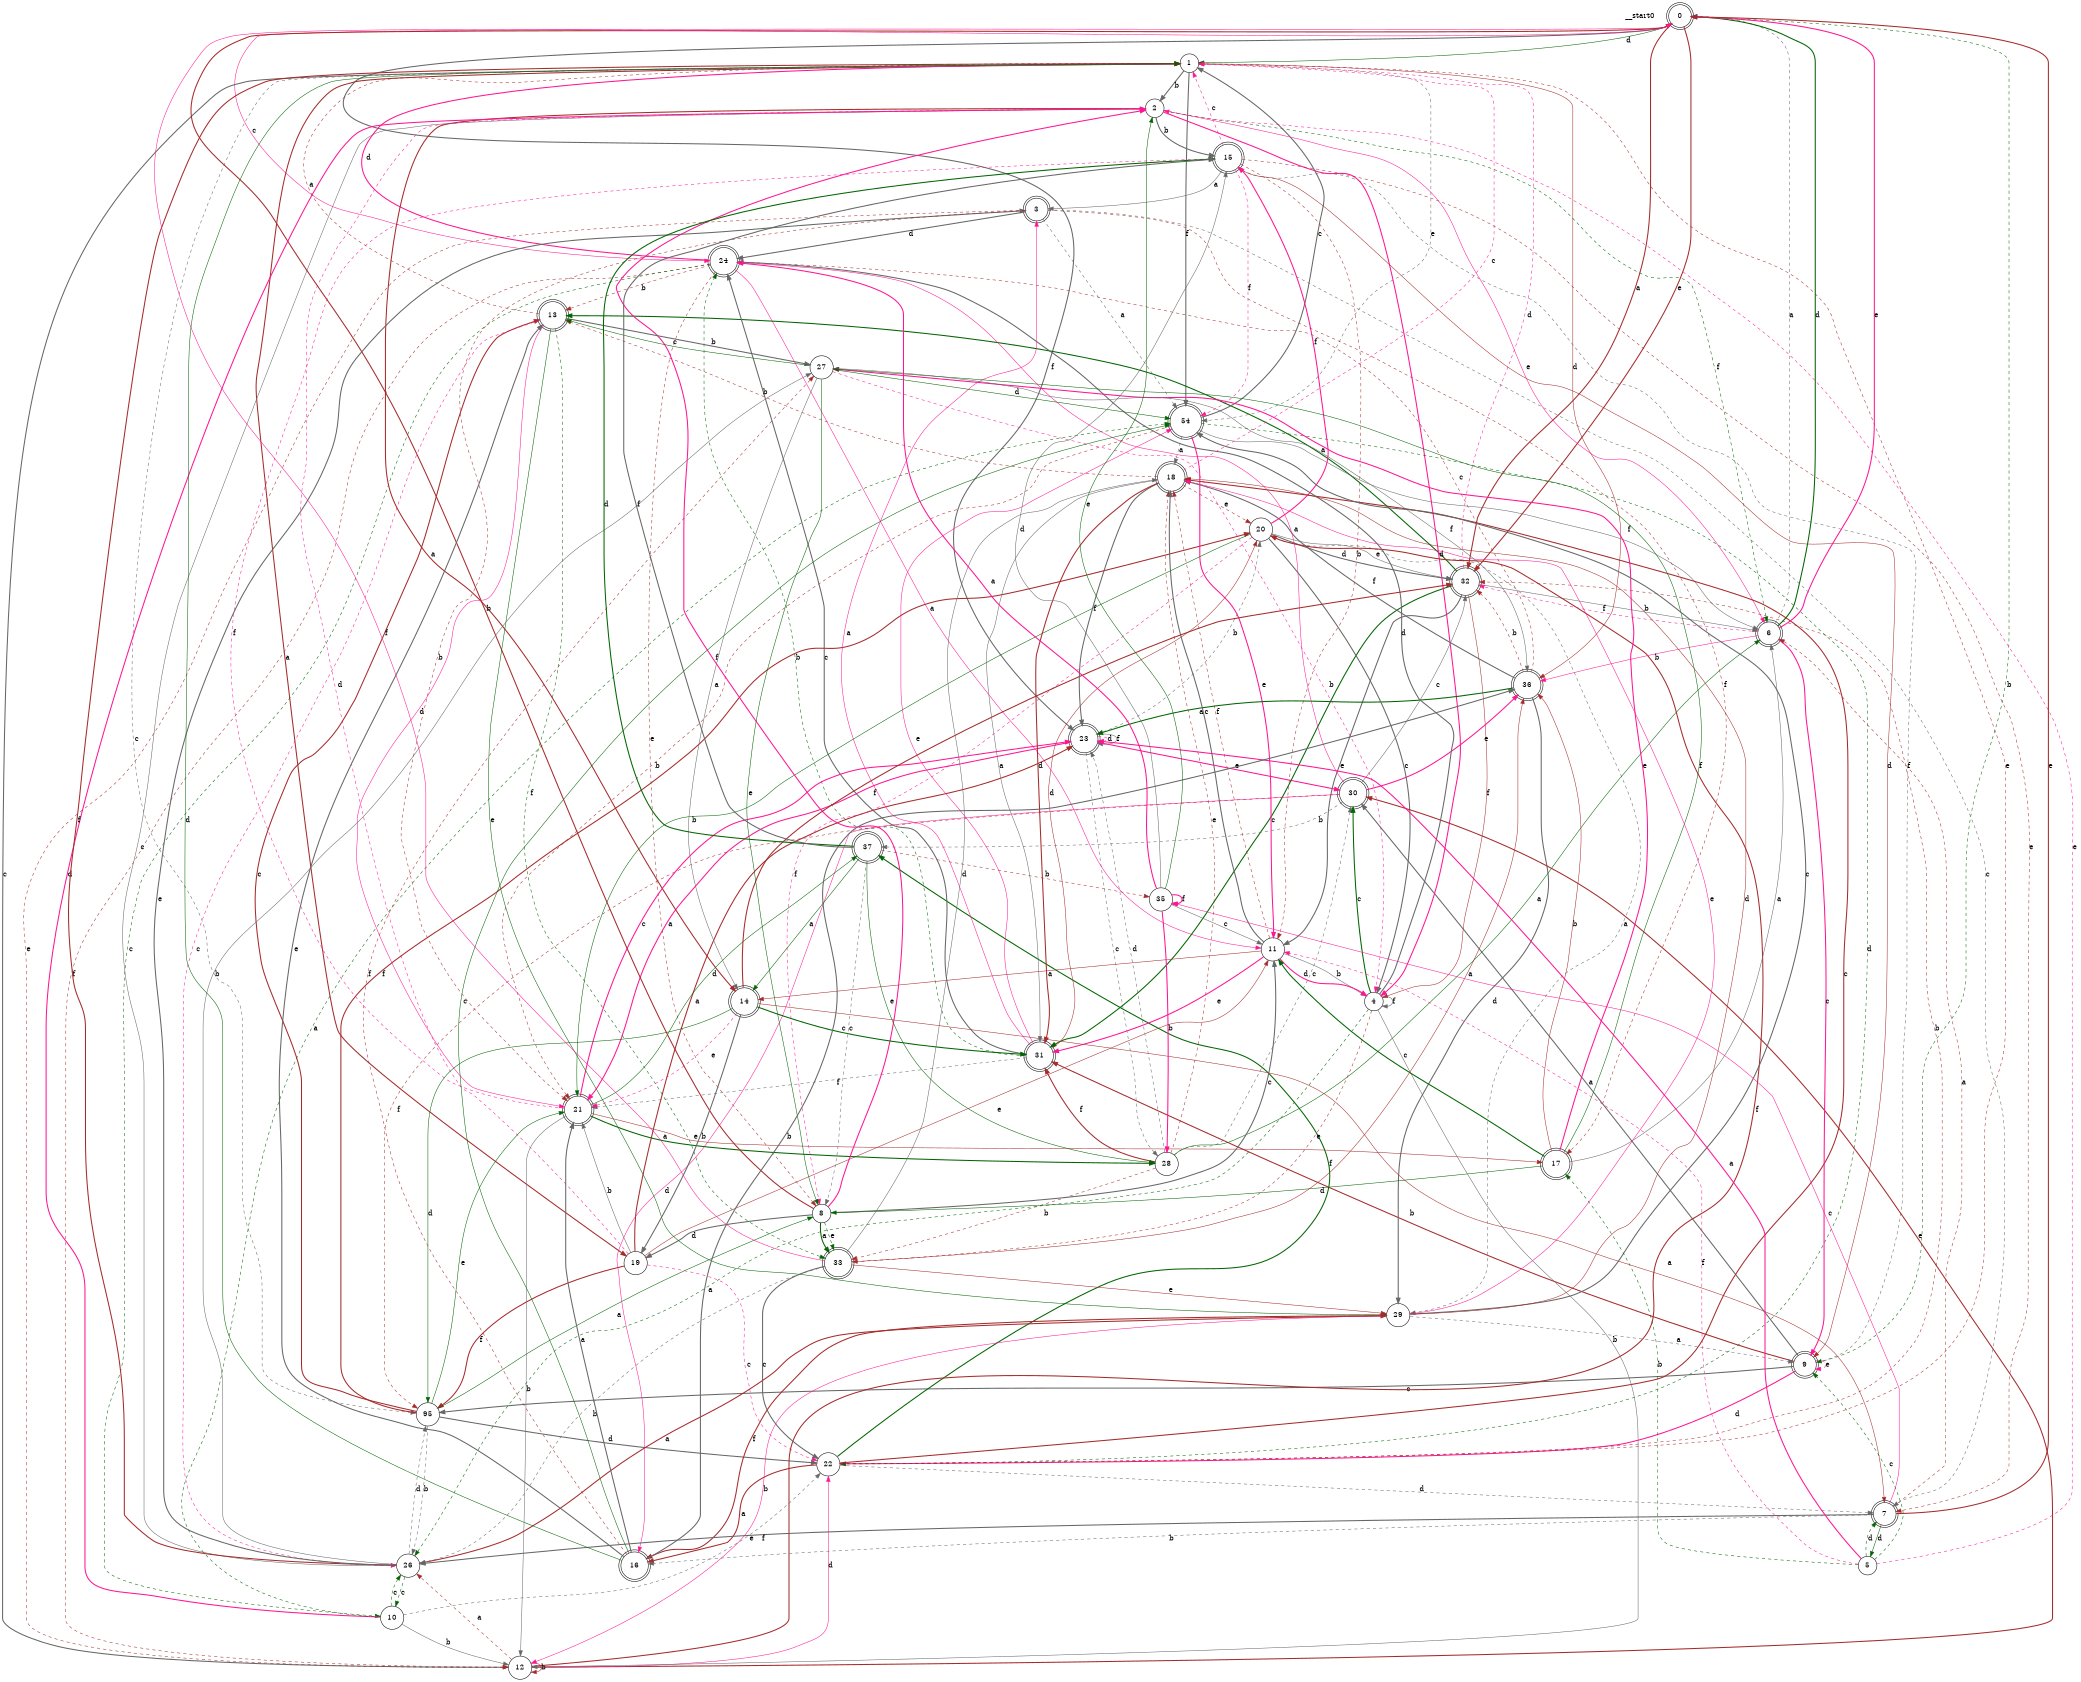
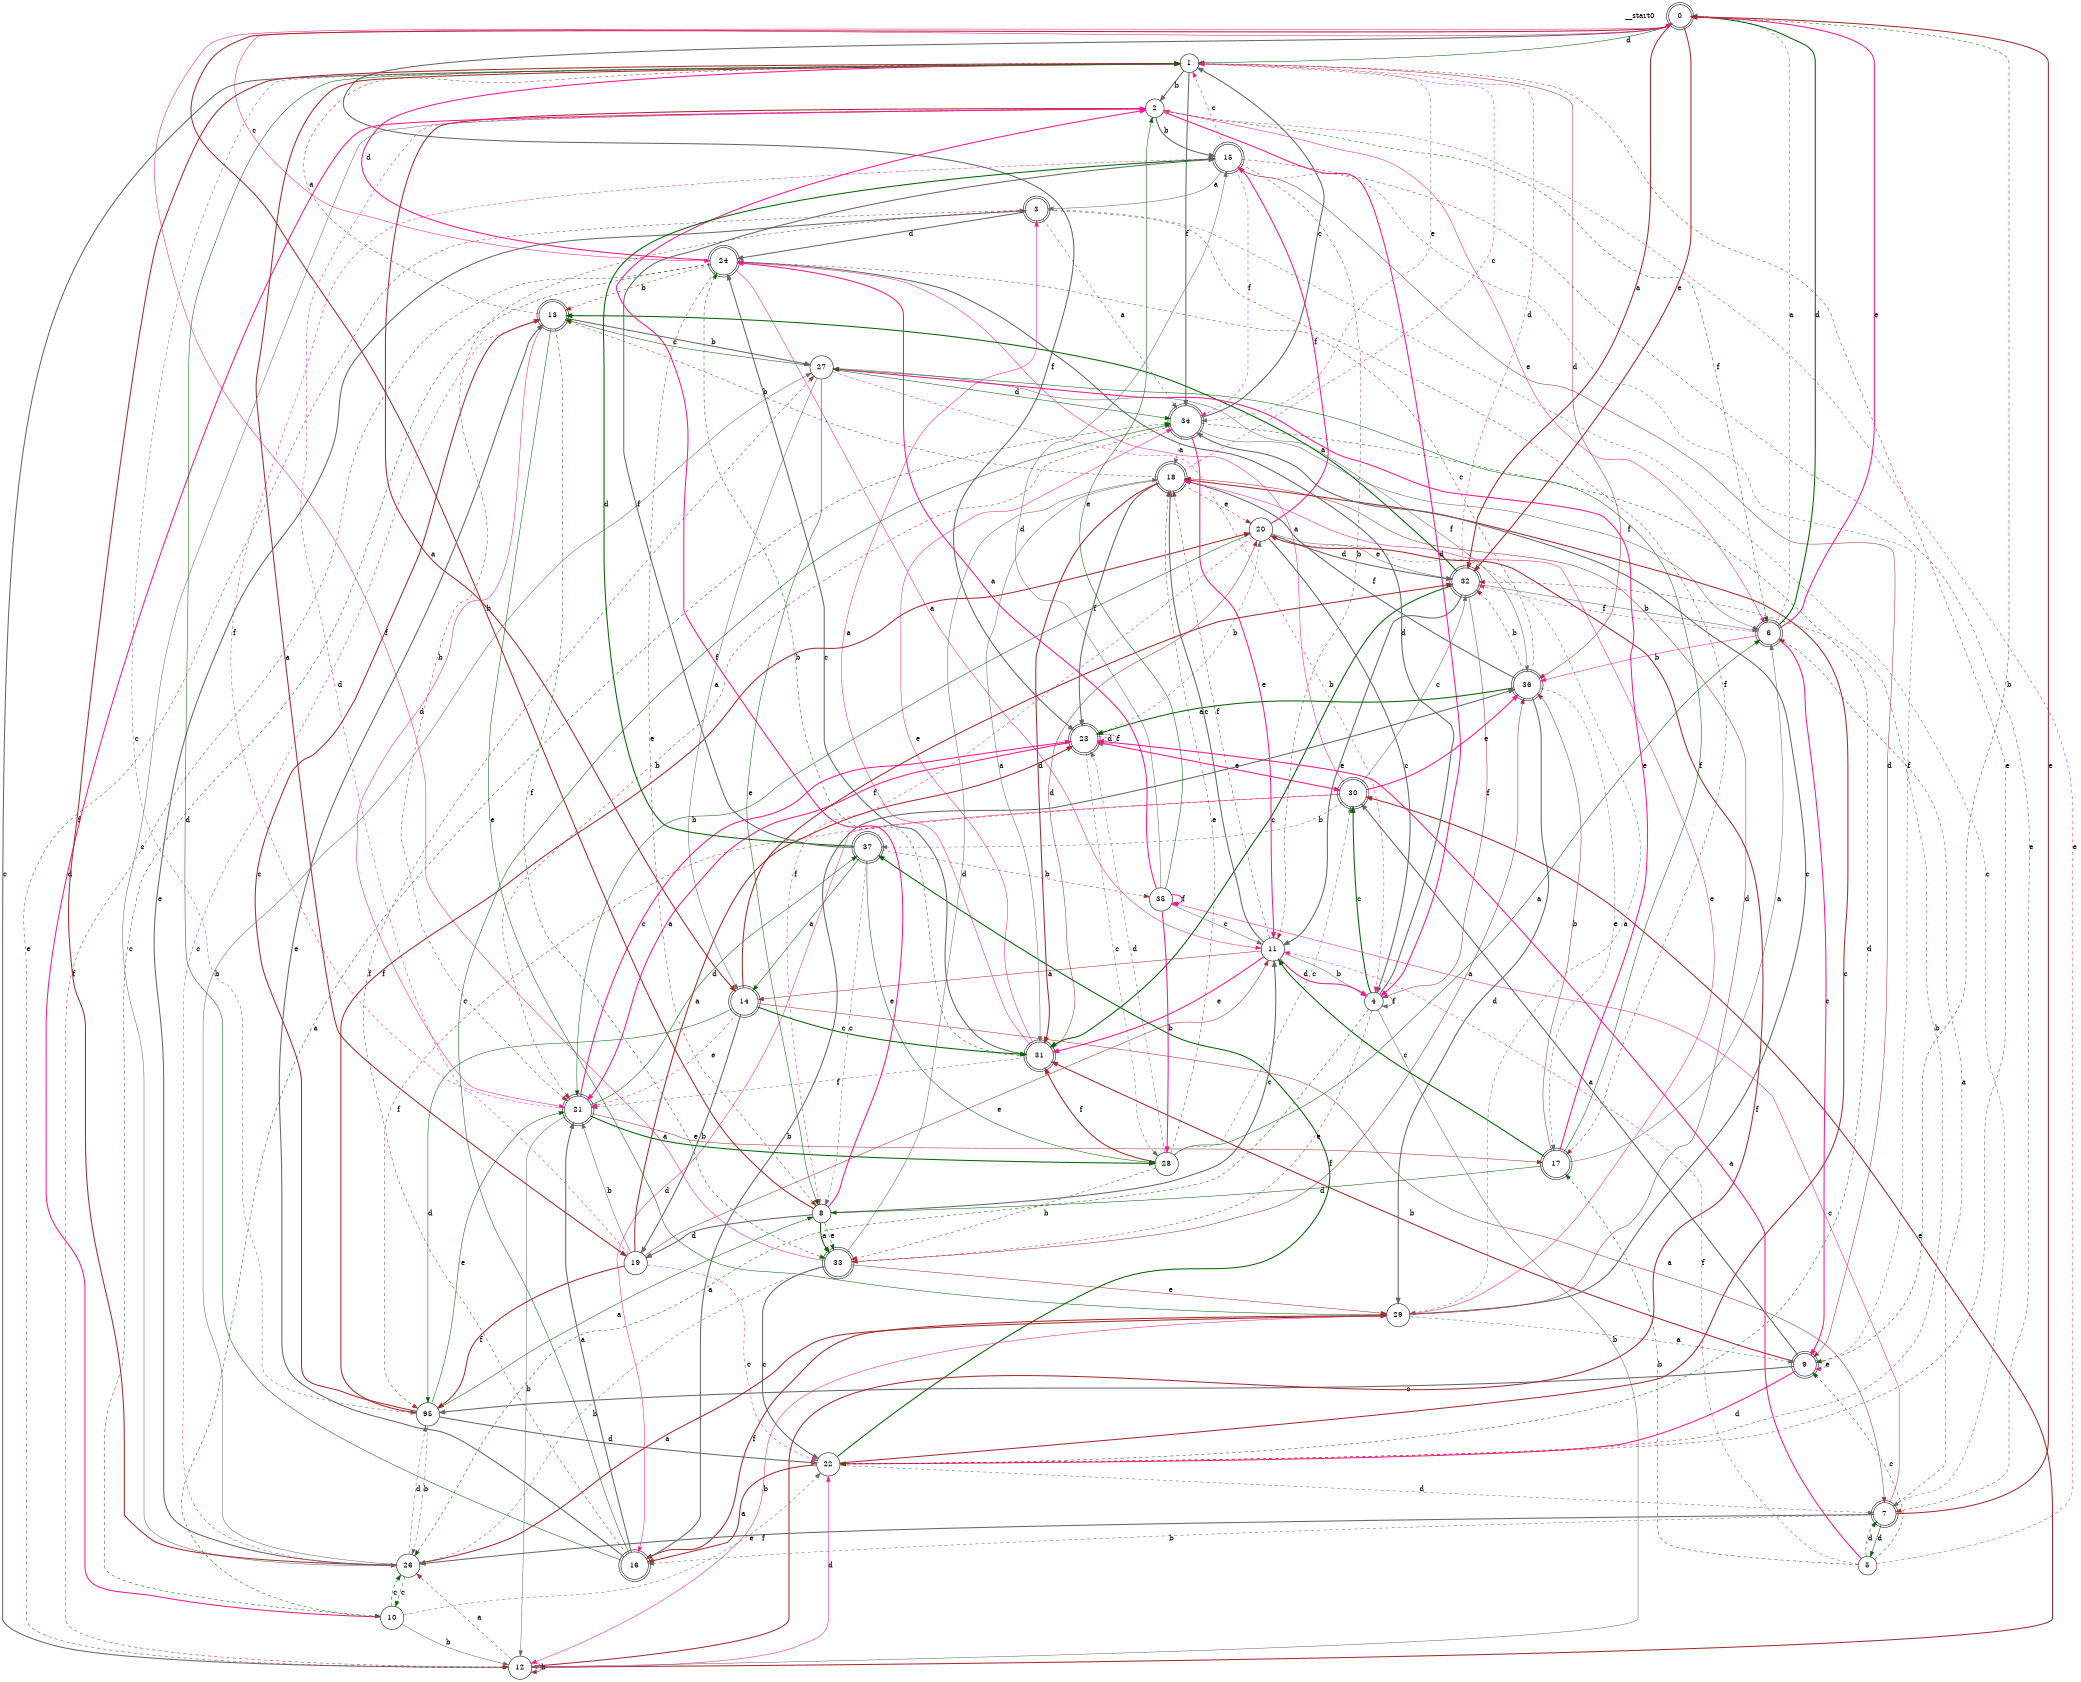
node "54": label "54" -> "34"
edge "36" -> "17": added, label "e"
